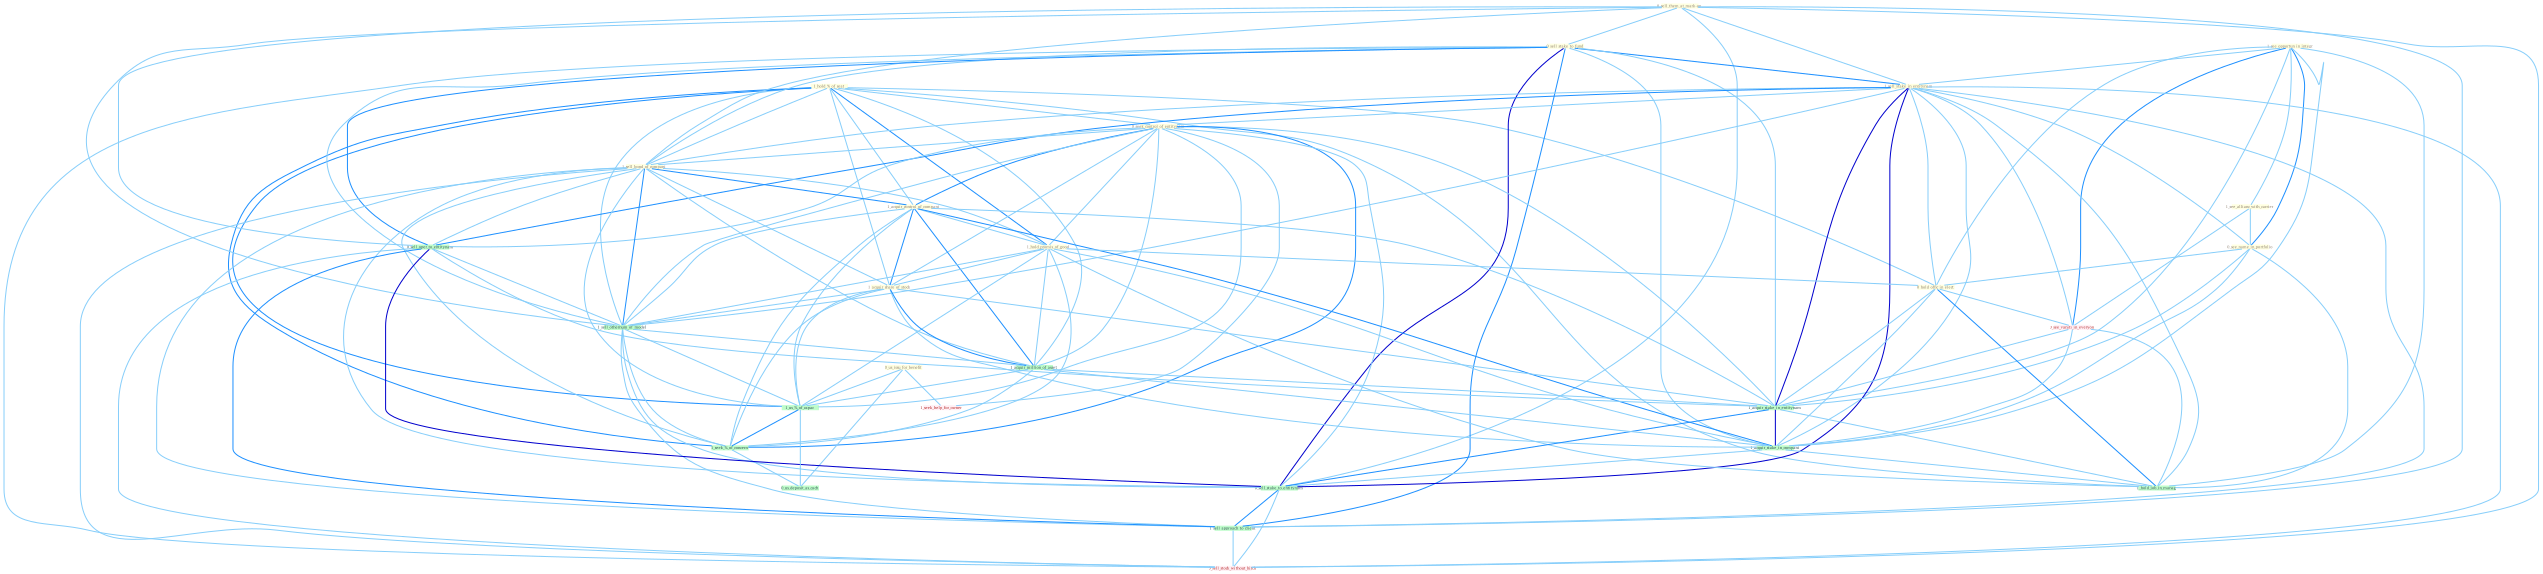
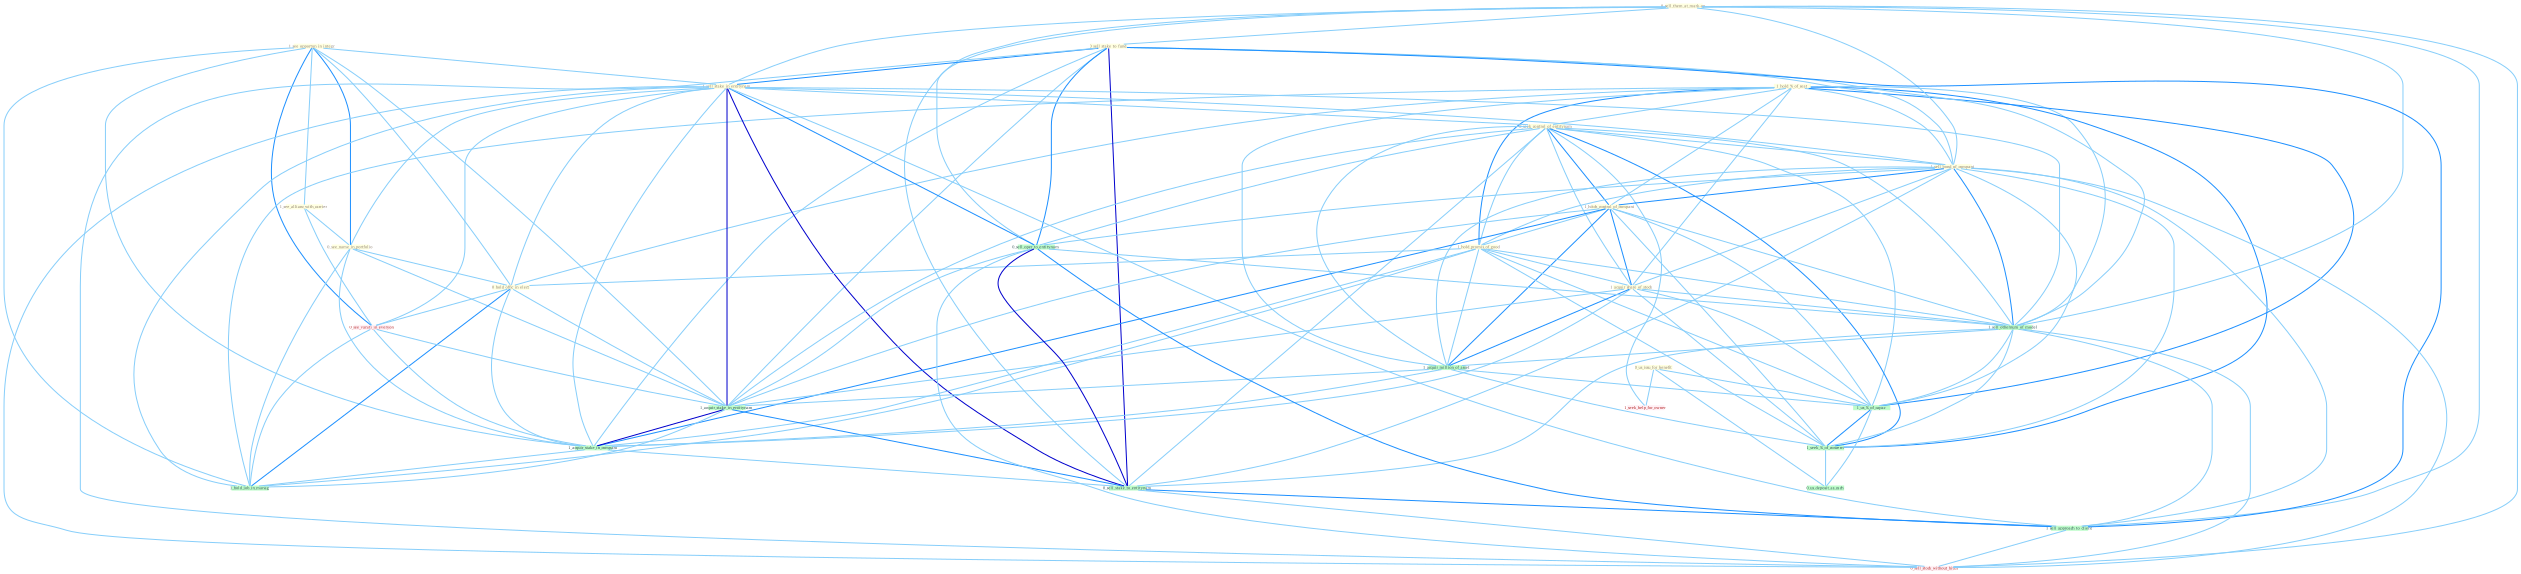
node "1_acquir_control_of_compani": label "1_acquir_control_of_compani" -> "1_hitch_control_of_compani"
edge "1_sell_othernum_of_model" -- "0_sell_stock_without_hitch": added
